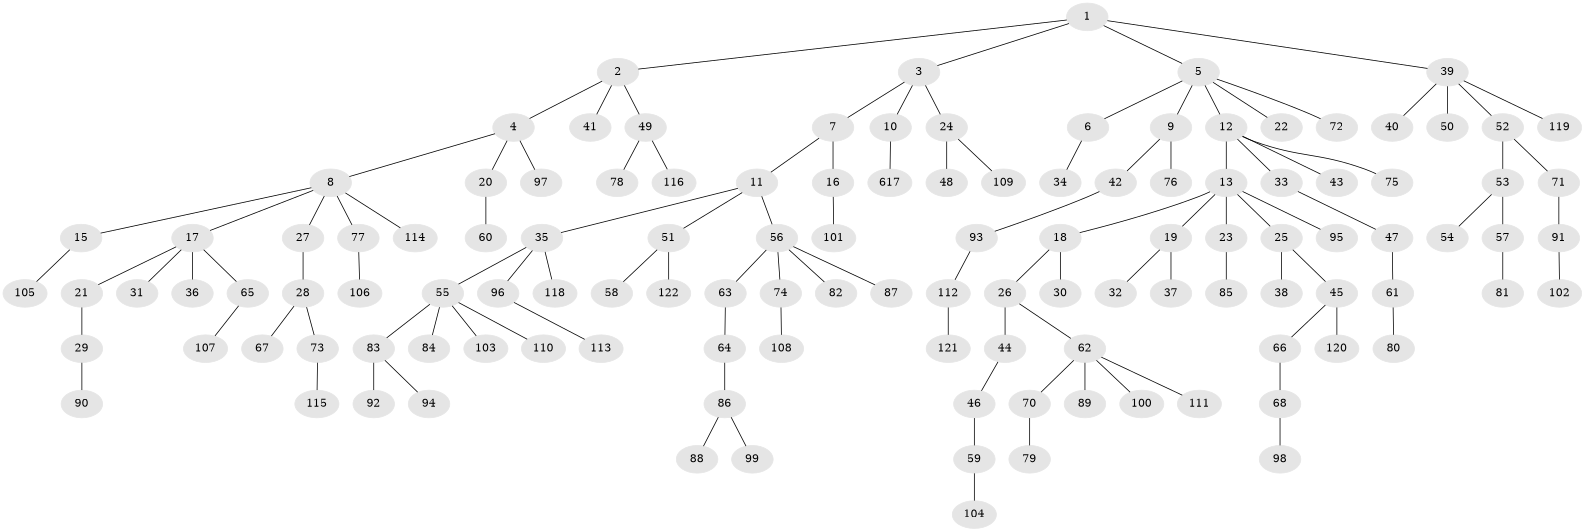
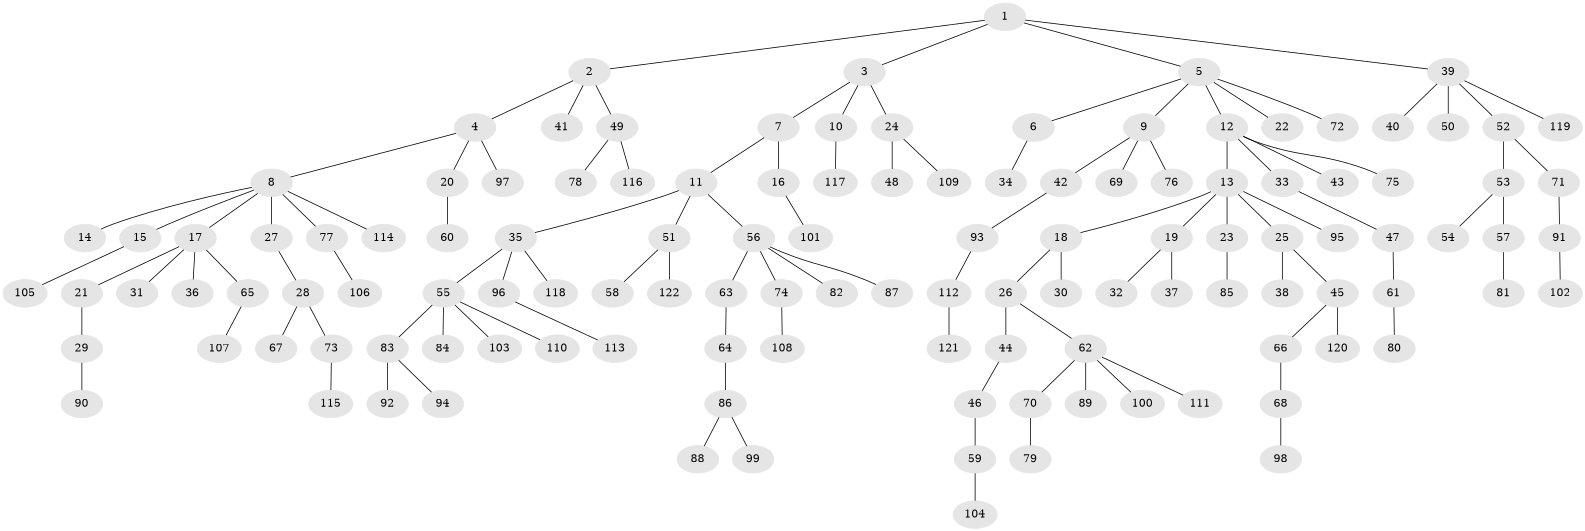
node "617": label "617" -> "117"
node "69": added
node "14": added
